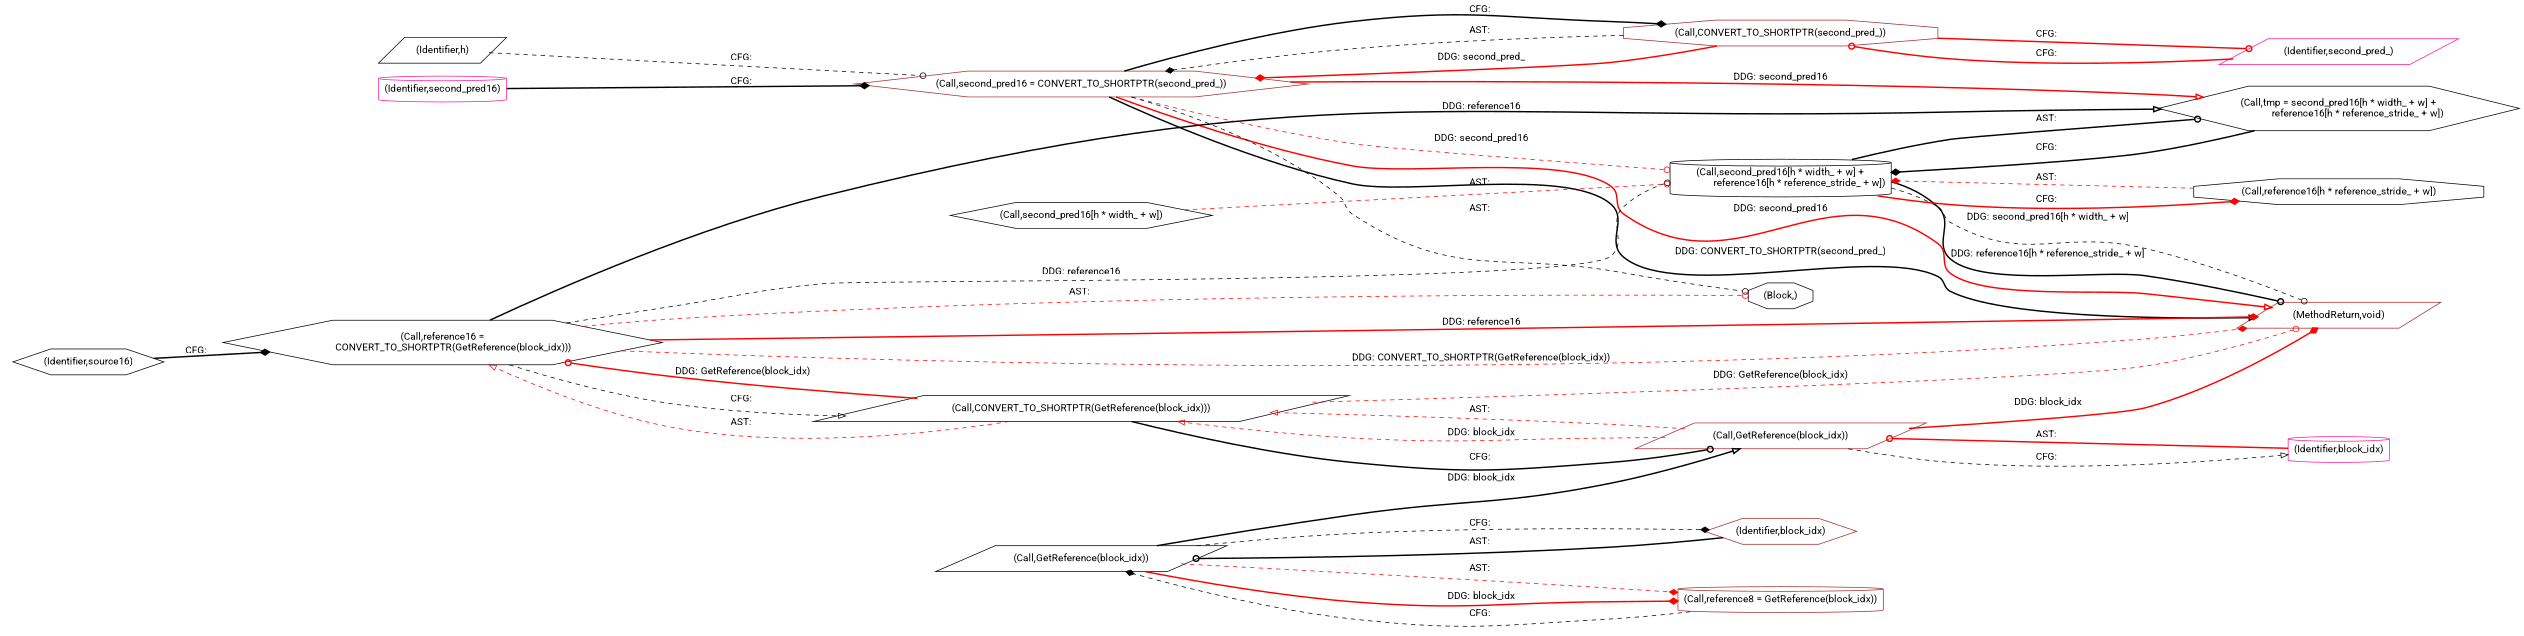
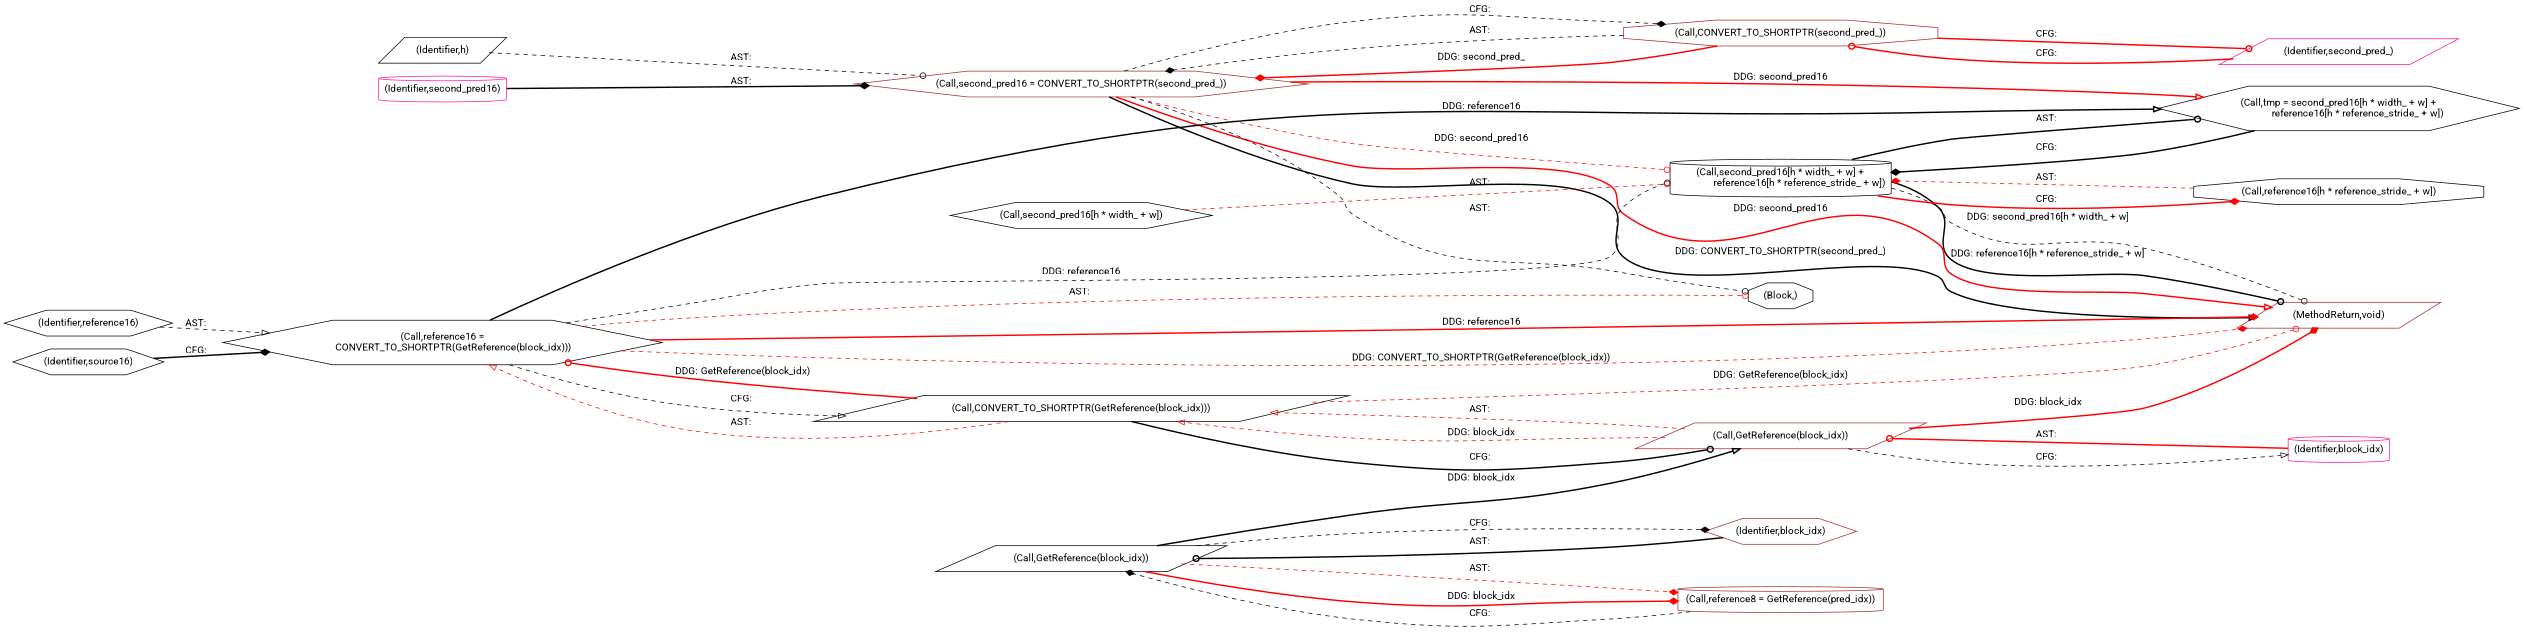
edge "(Call,second_pred16 = CONVERT_TO_SHORTPTR(second_pred_))" -> "(Call,CONVERT_TO_SHORTPTR(second_pred_))": style bold -> dashed
edge "(Identifier,h)" -> "(Call,second_pred16 = CONVERT_TO_SHORTPTR(second_pred_))": label "CFG: " -> "AST: "
edge "(Identifier,second_pred16)" -> "(Call,second_pred16 = CONVERT_TO_SHORTPTR(second_pred_))": label "CFG: " -> "AST: "
node "(Identifier,reference16)": added
node "(Call,reference8 = GetReference(block_idx))": label "(Call,reference8 = GetReference(block_idx))" -> "(Call,reference8 = GetReference(pred_idx))"
